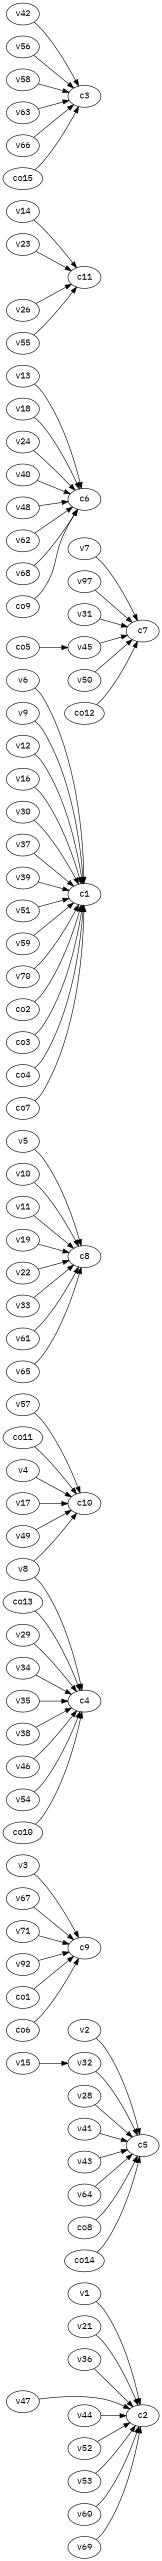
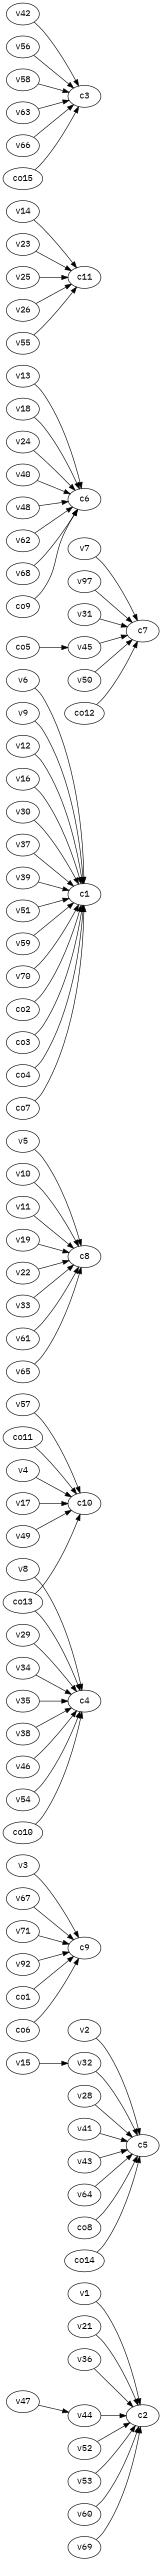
node "v25": added
edge "v8" -> "c10": now "co13" -> "c10"
edge "v47" -> "c2": now "v47" -> "v44"
